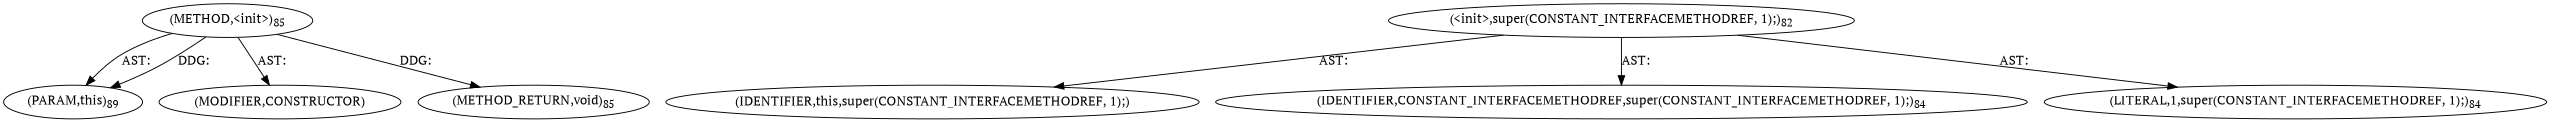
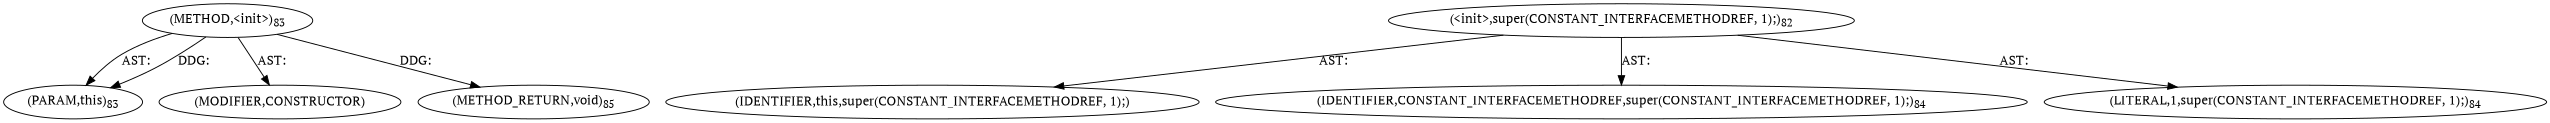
node "(METHOD,<init>)": text "85" -> "83"
node "(PARAM,this)": text "89" -> "83"
